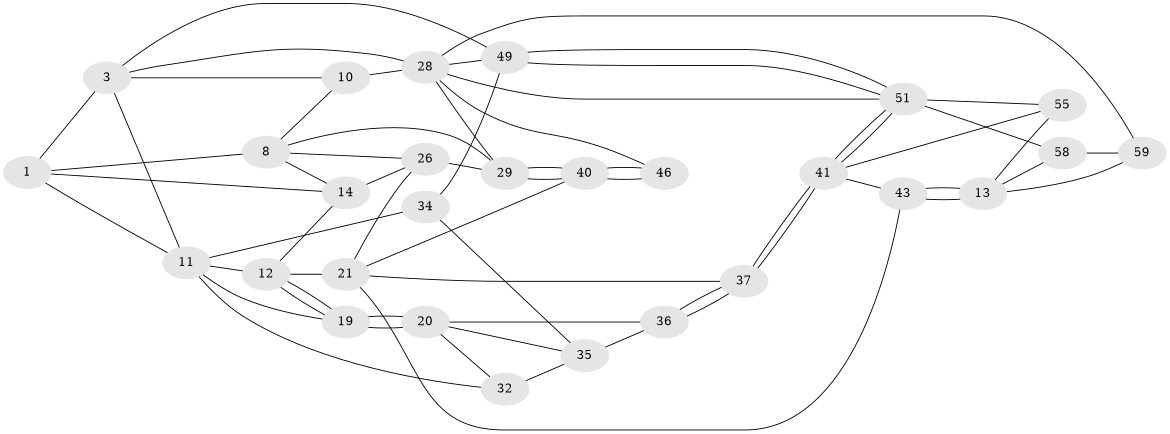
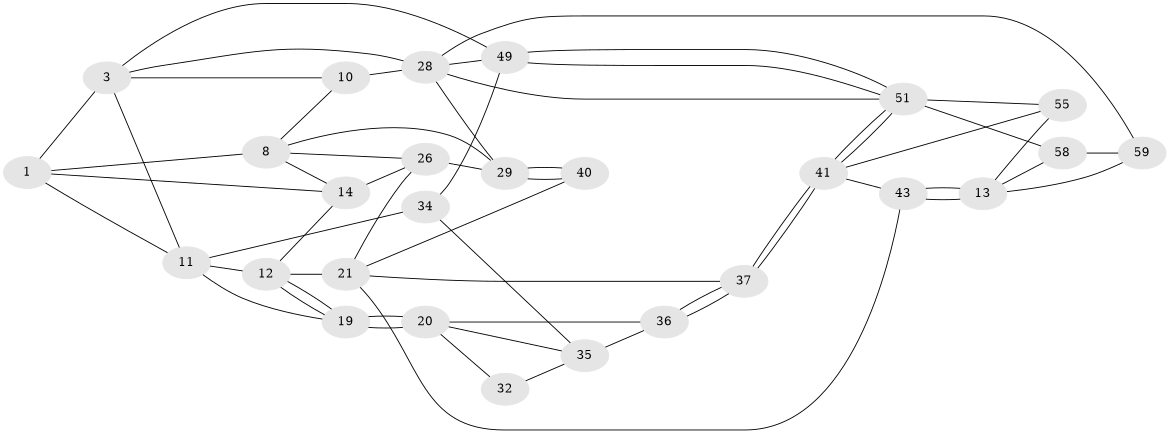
node "46": removed
edge "11" -- "32": removed
